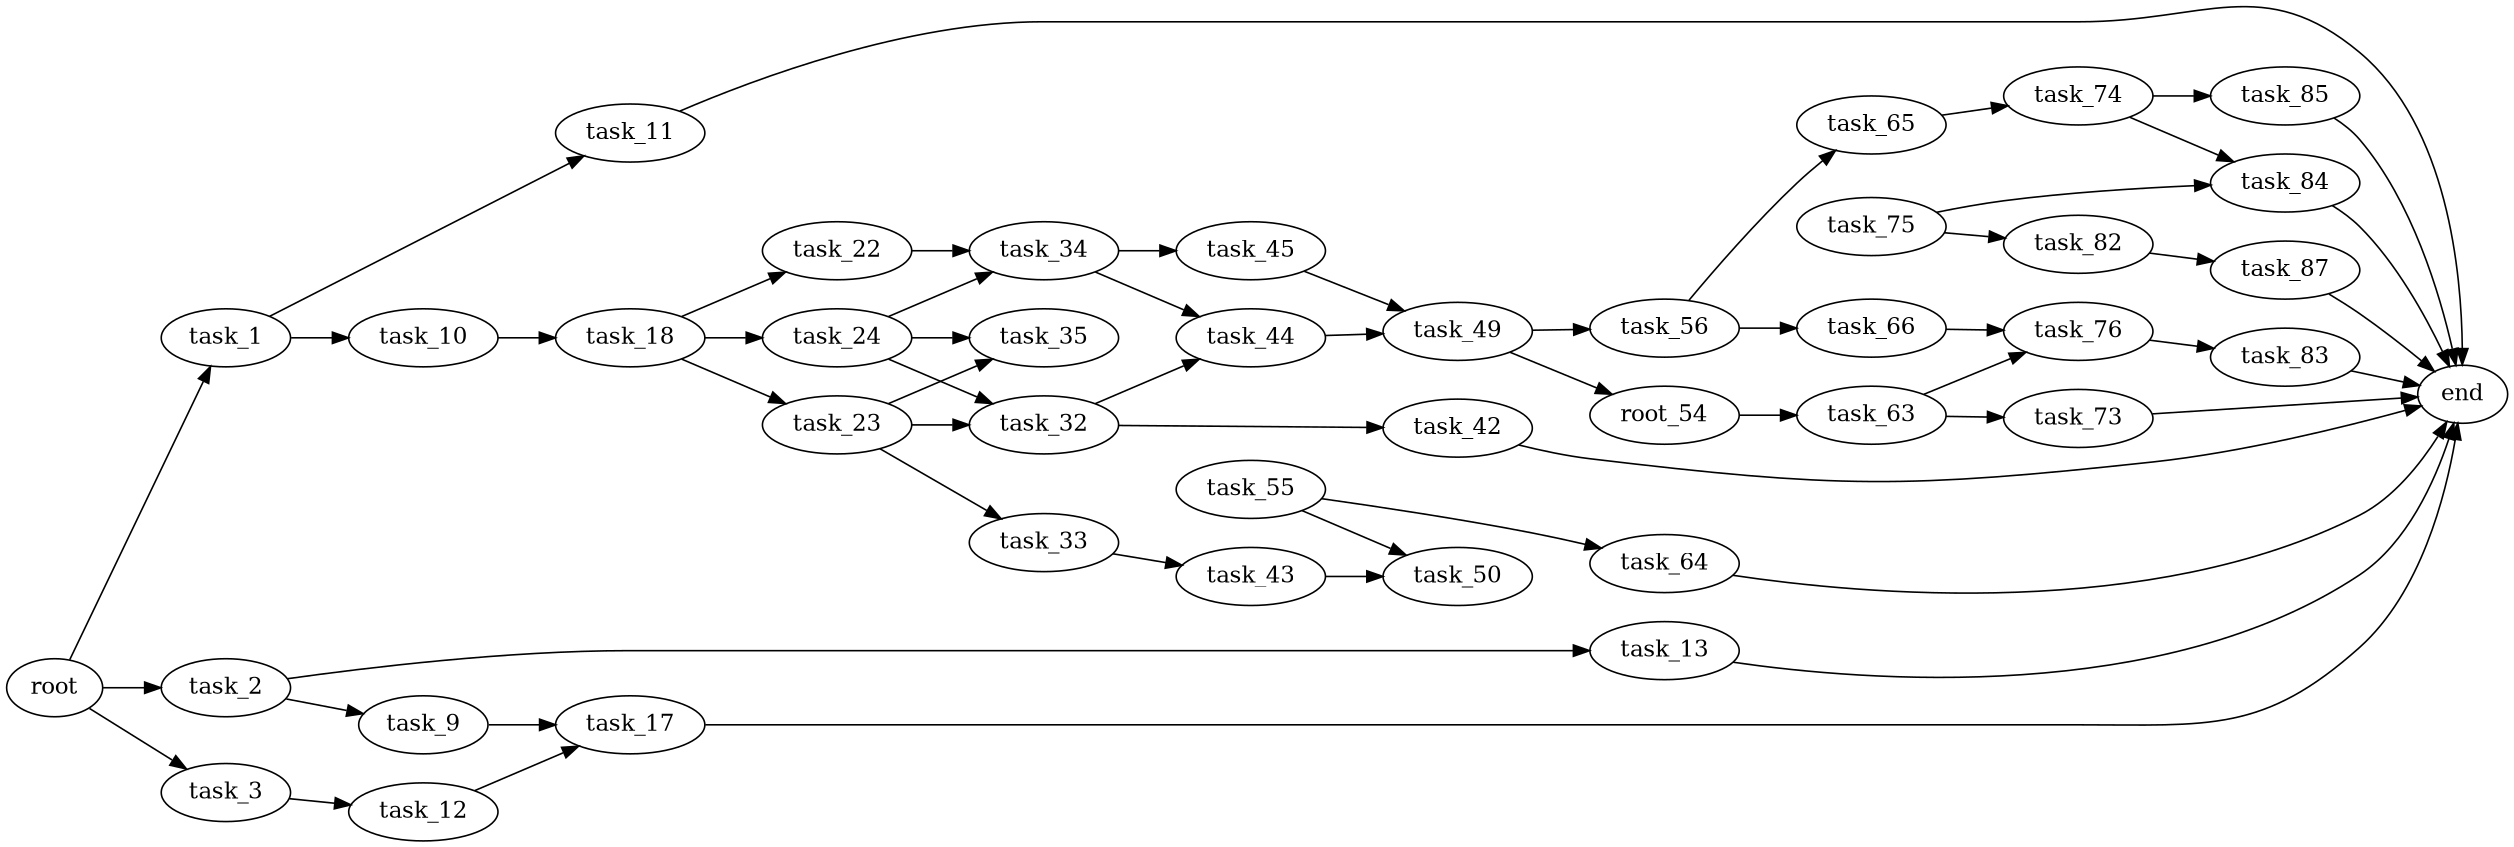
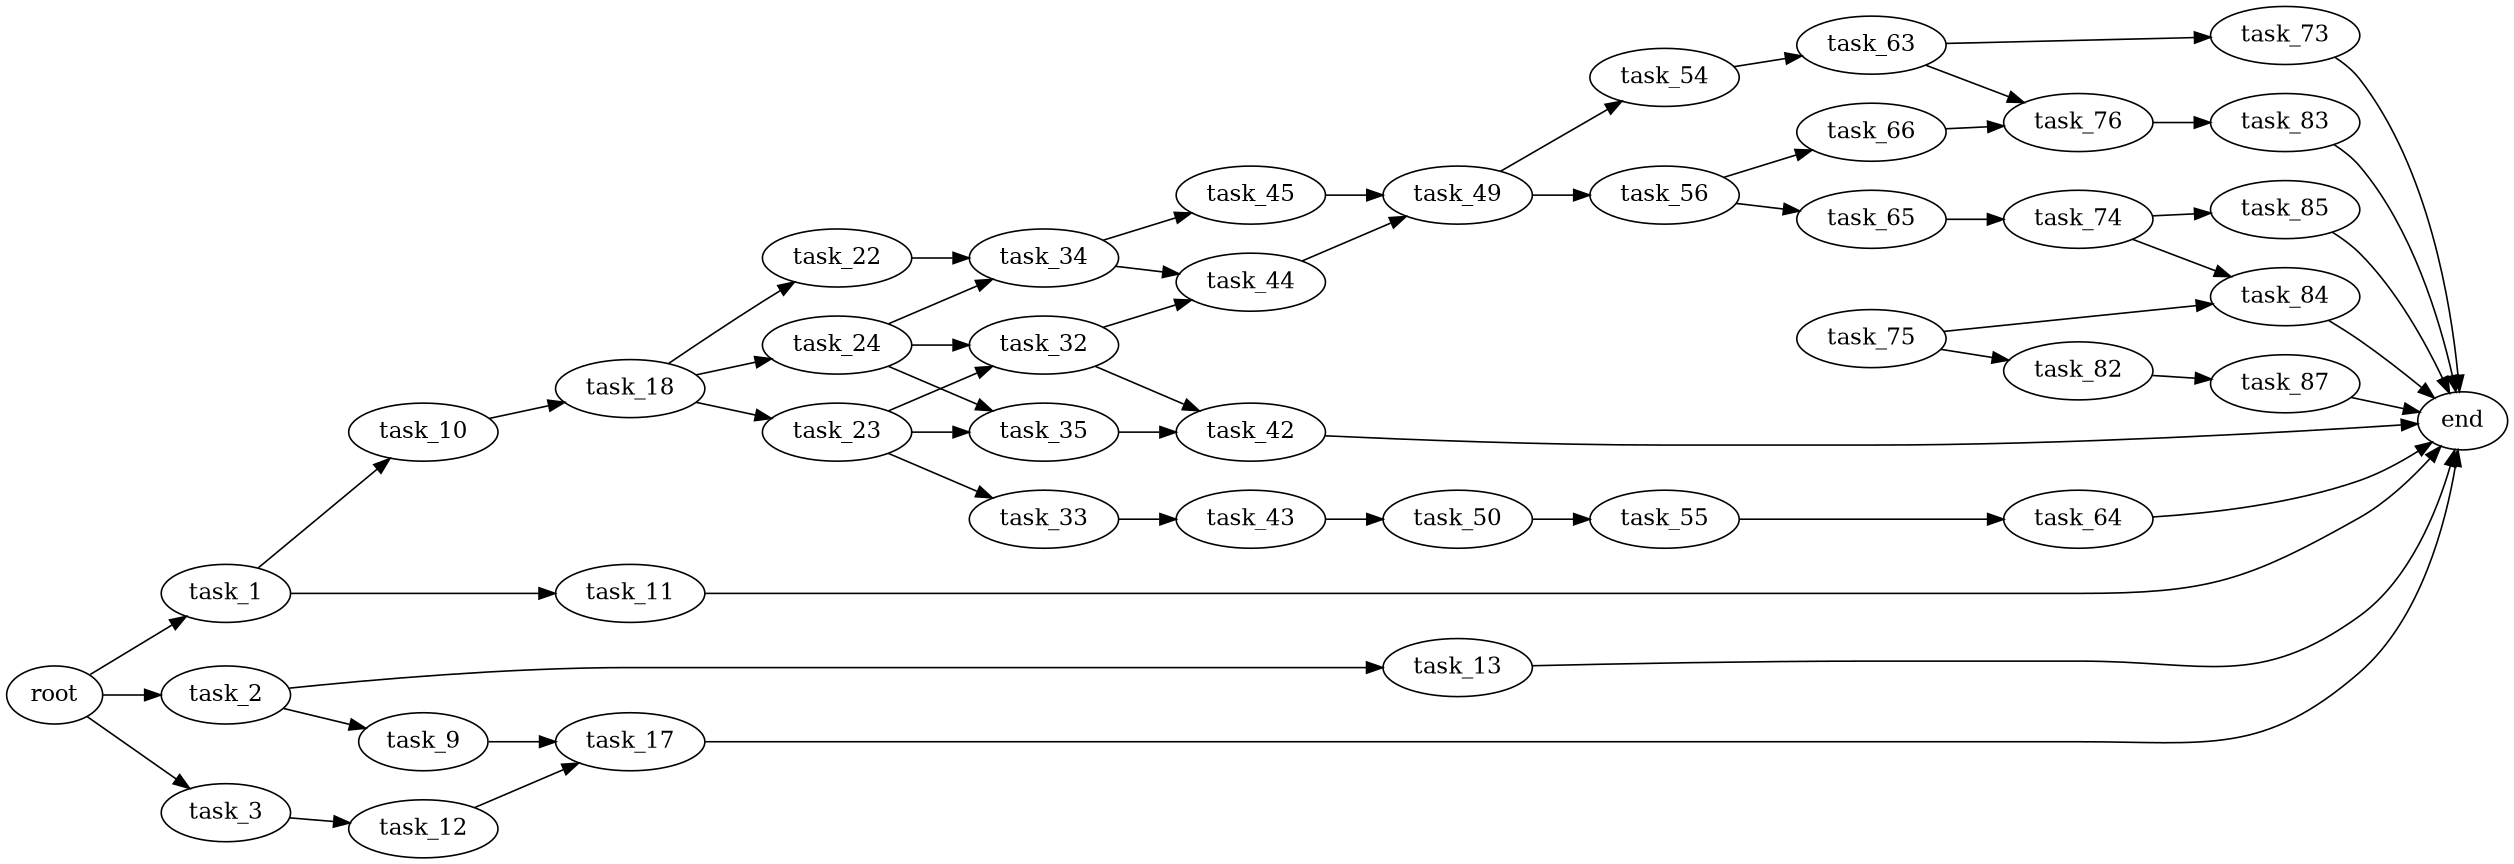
node "root_54": label "root_54" -> "task_54"
edge "task_35" -> "task_42": added
edge "task_55" -> "task_50": reversed
